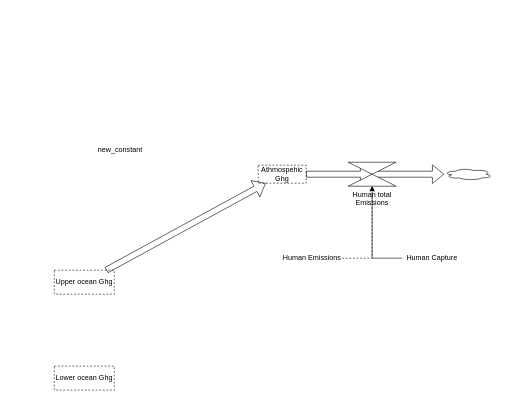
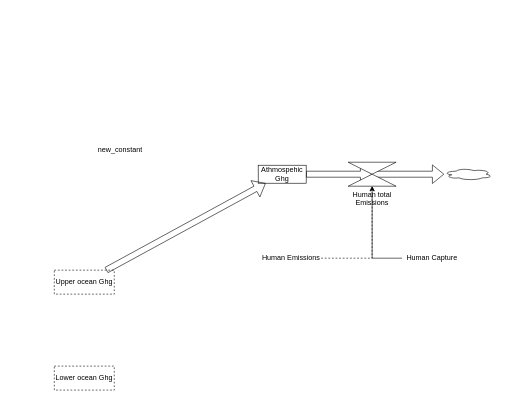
node "Athmospehic Ghg": style dashed -> solid
node "Human Emissions": moved (312, 258) -> (291, 258)
edge "Human Capture" -> "Human total Emissions": arrowhead classic -> open
